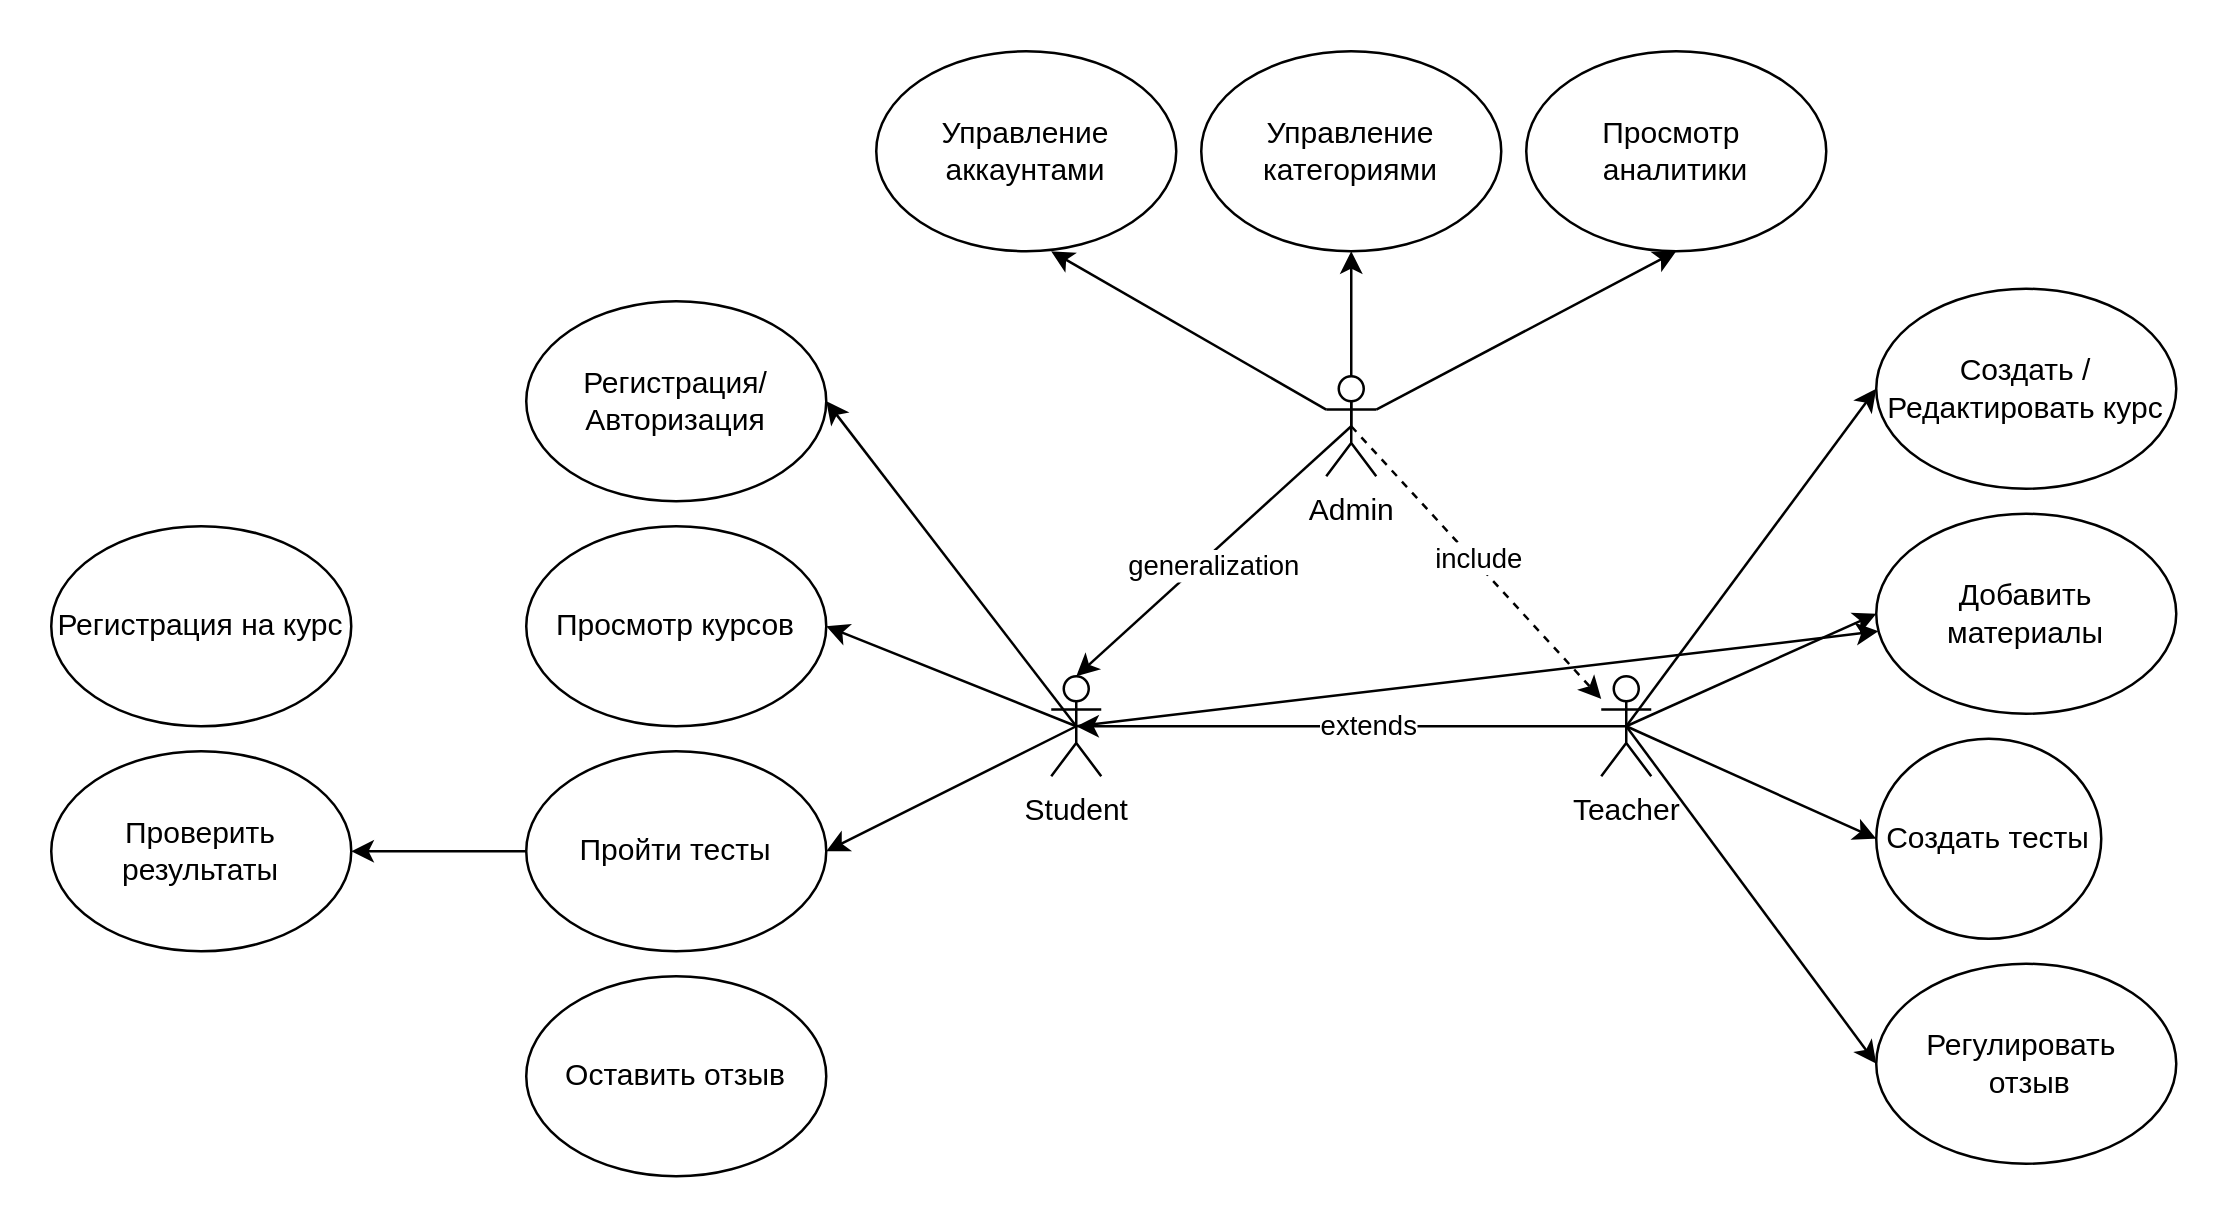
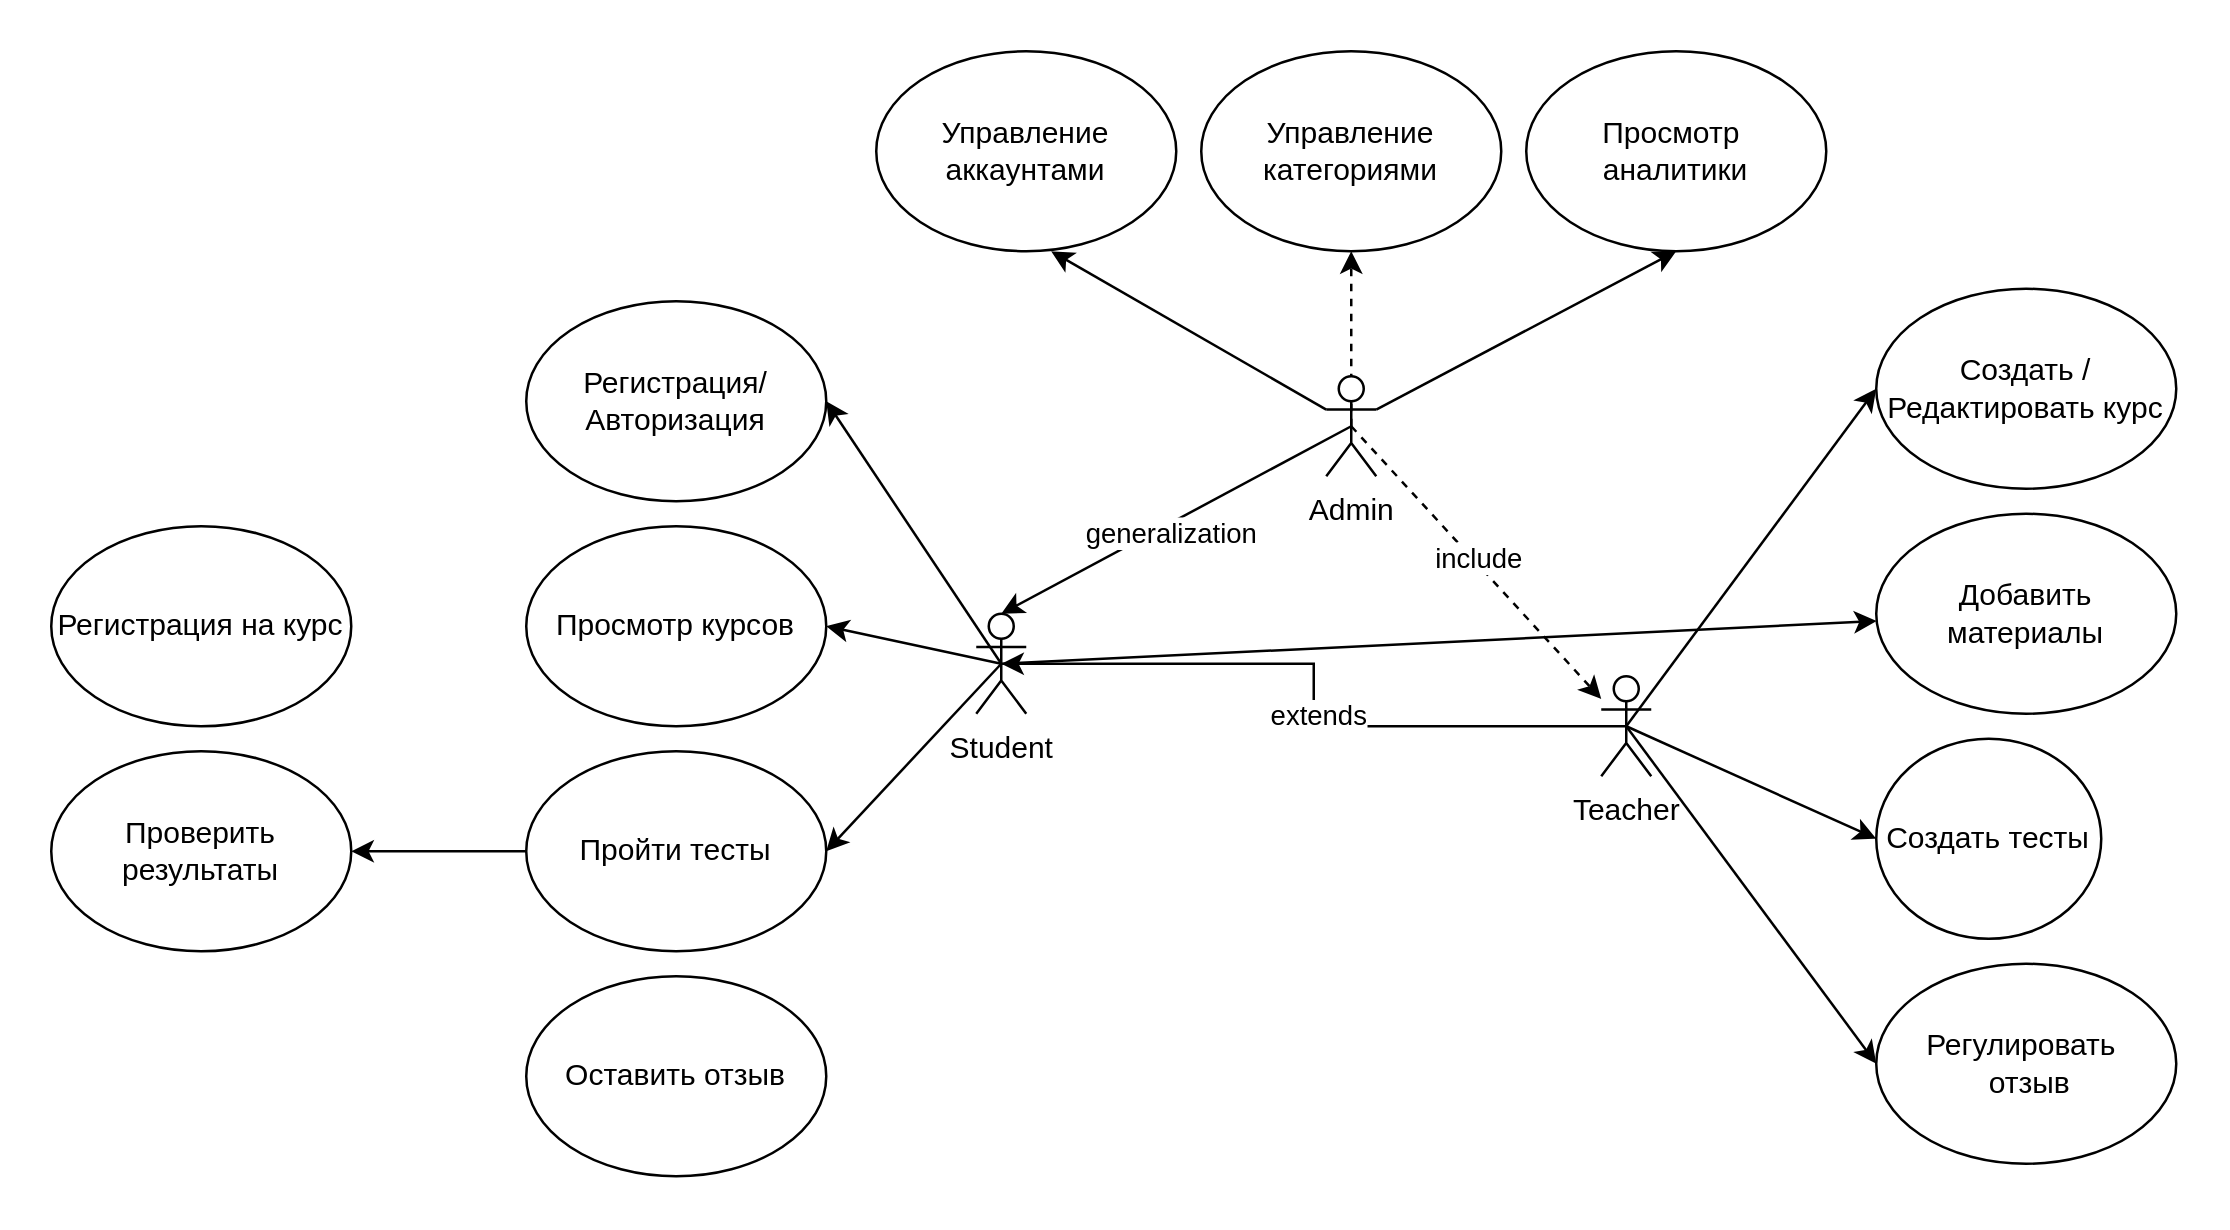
edge "Admin" -> "Управление категориями": style solid -> dashed
edge "Teacher" -> "Добавить материалы": removed
node "Student": moved (1076, 726) -> (1001, 664)
